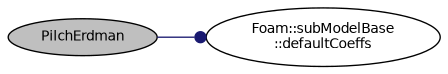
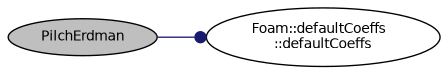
node "Foam::subModelBase ::defaultCoeffs": label "Foam::subModelBase ::defaultCoeffs" -> "Foam::defaultCoeffs ::defaultCoeffs"
